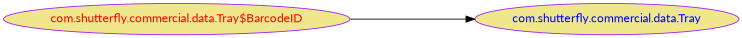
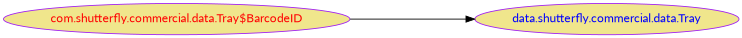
node "com.shutterfly.commercial.data.Tray": label "com.shutterfly.commercial.data.Tray" -> "data.shutterfly.commercial.data.Tray"
